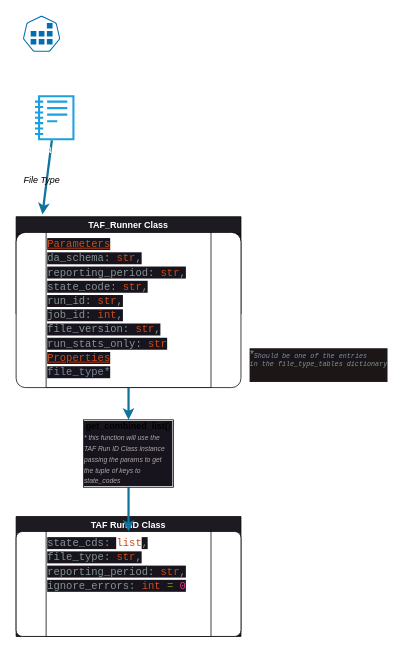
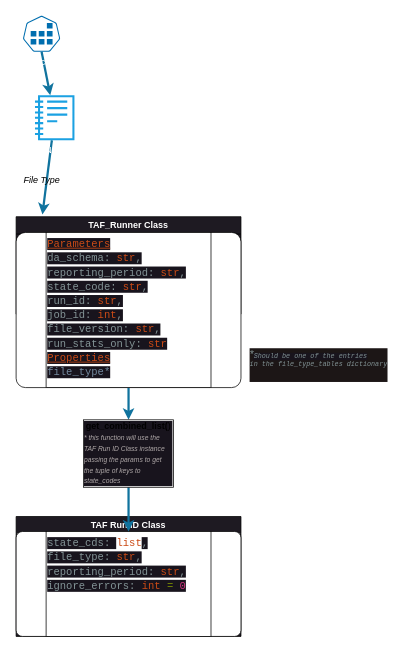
edge "Databricks Job" -> "TAF Notebook": added
